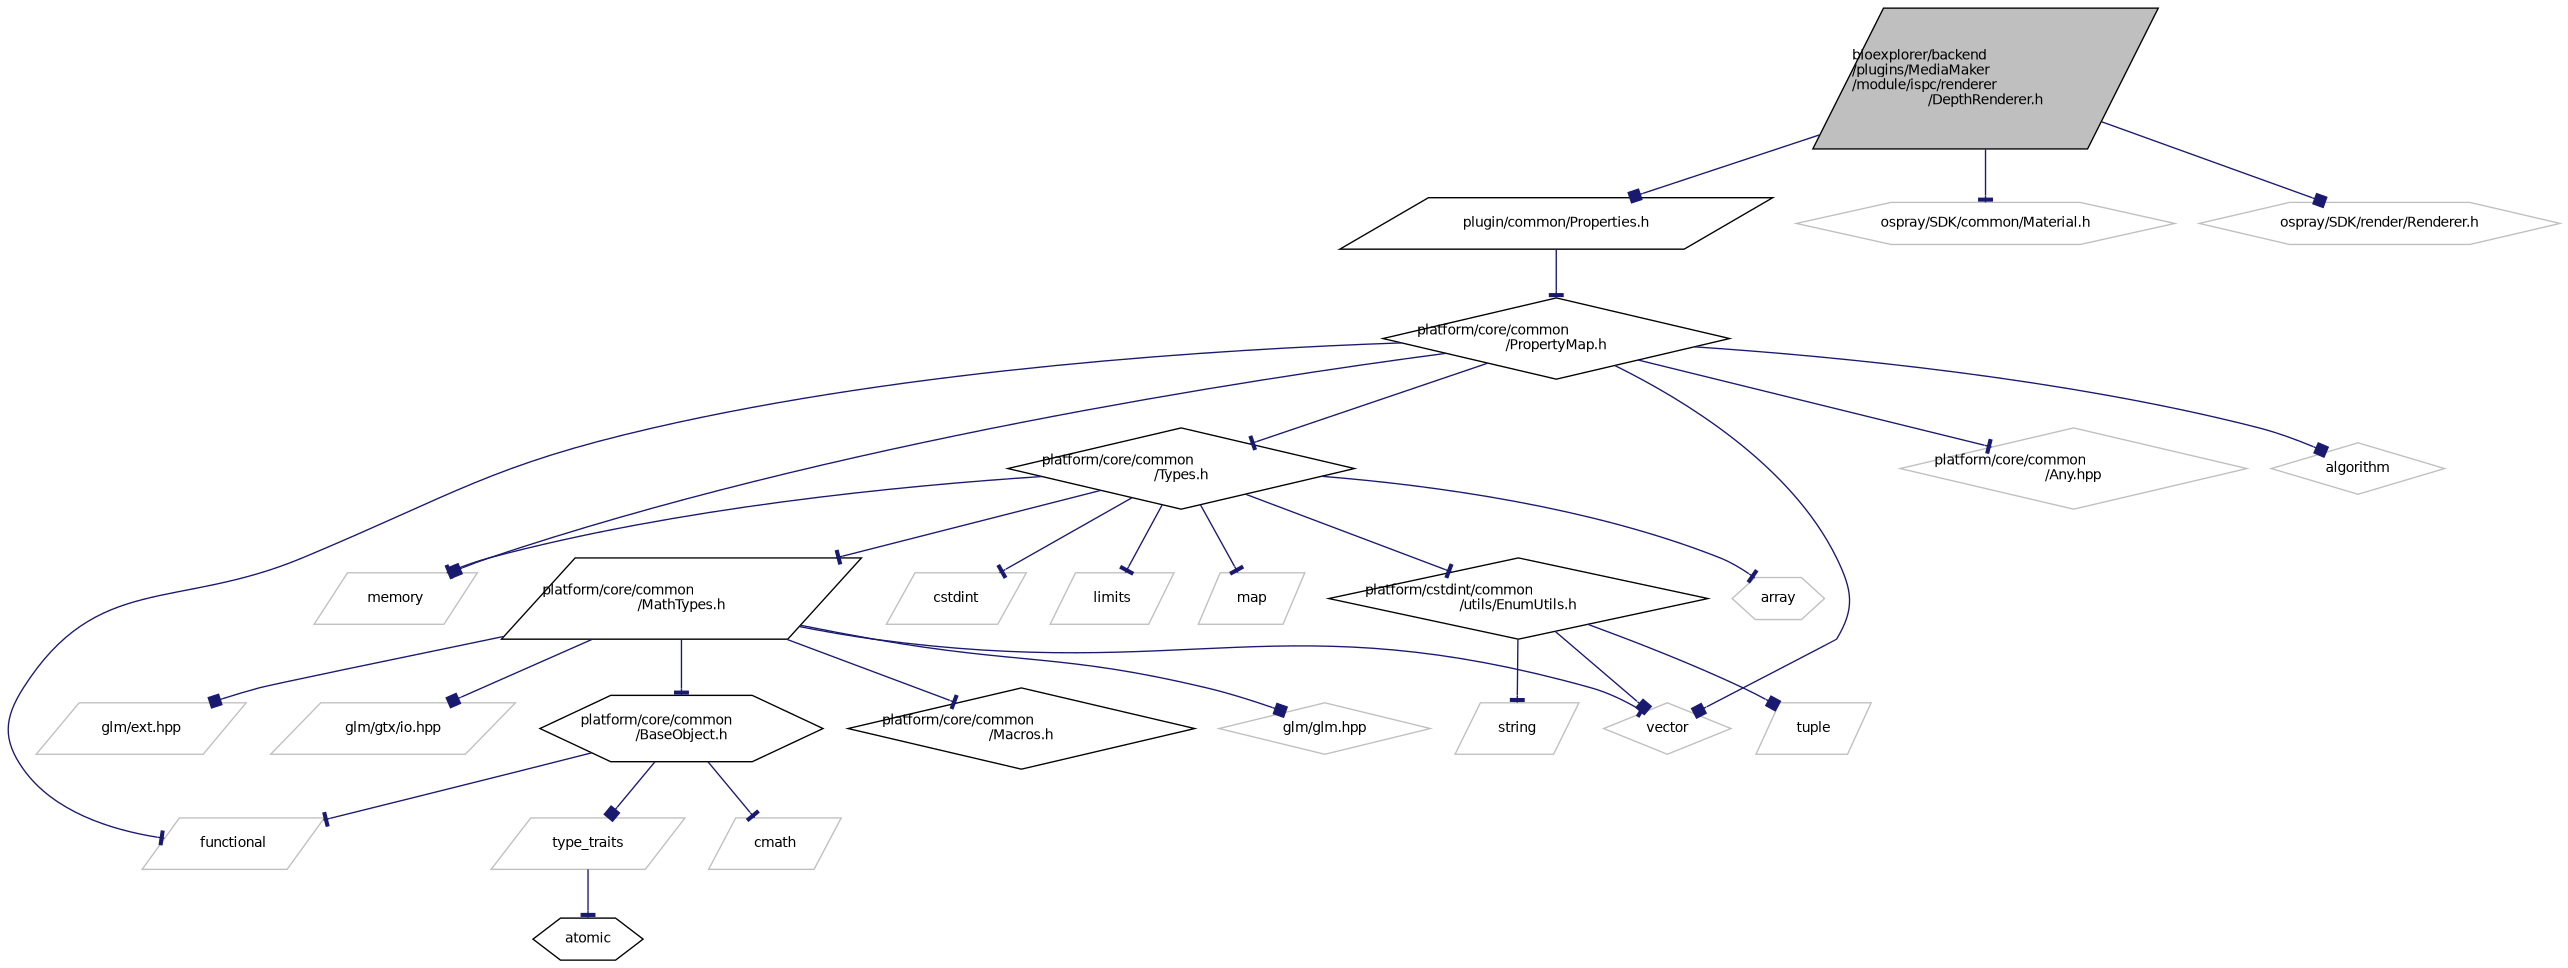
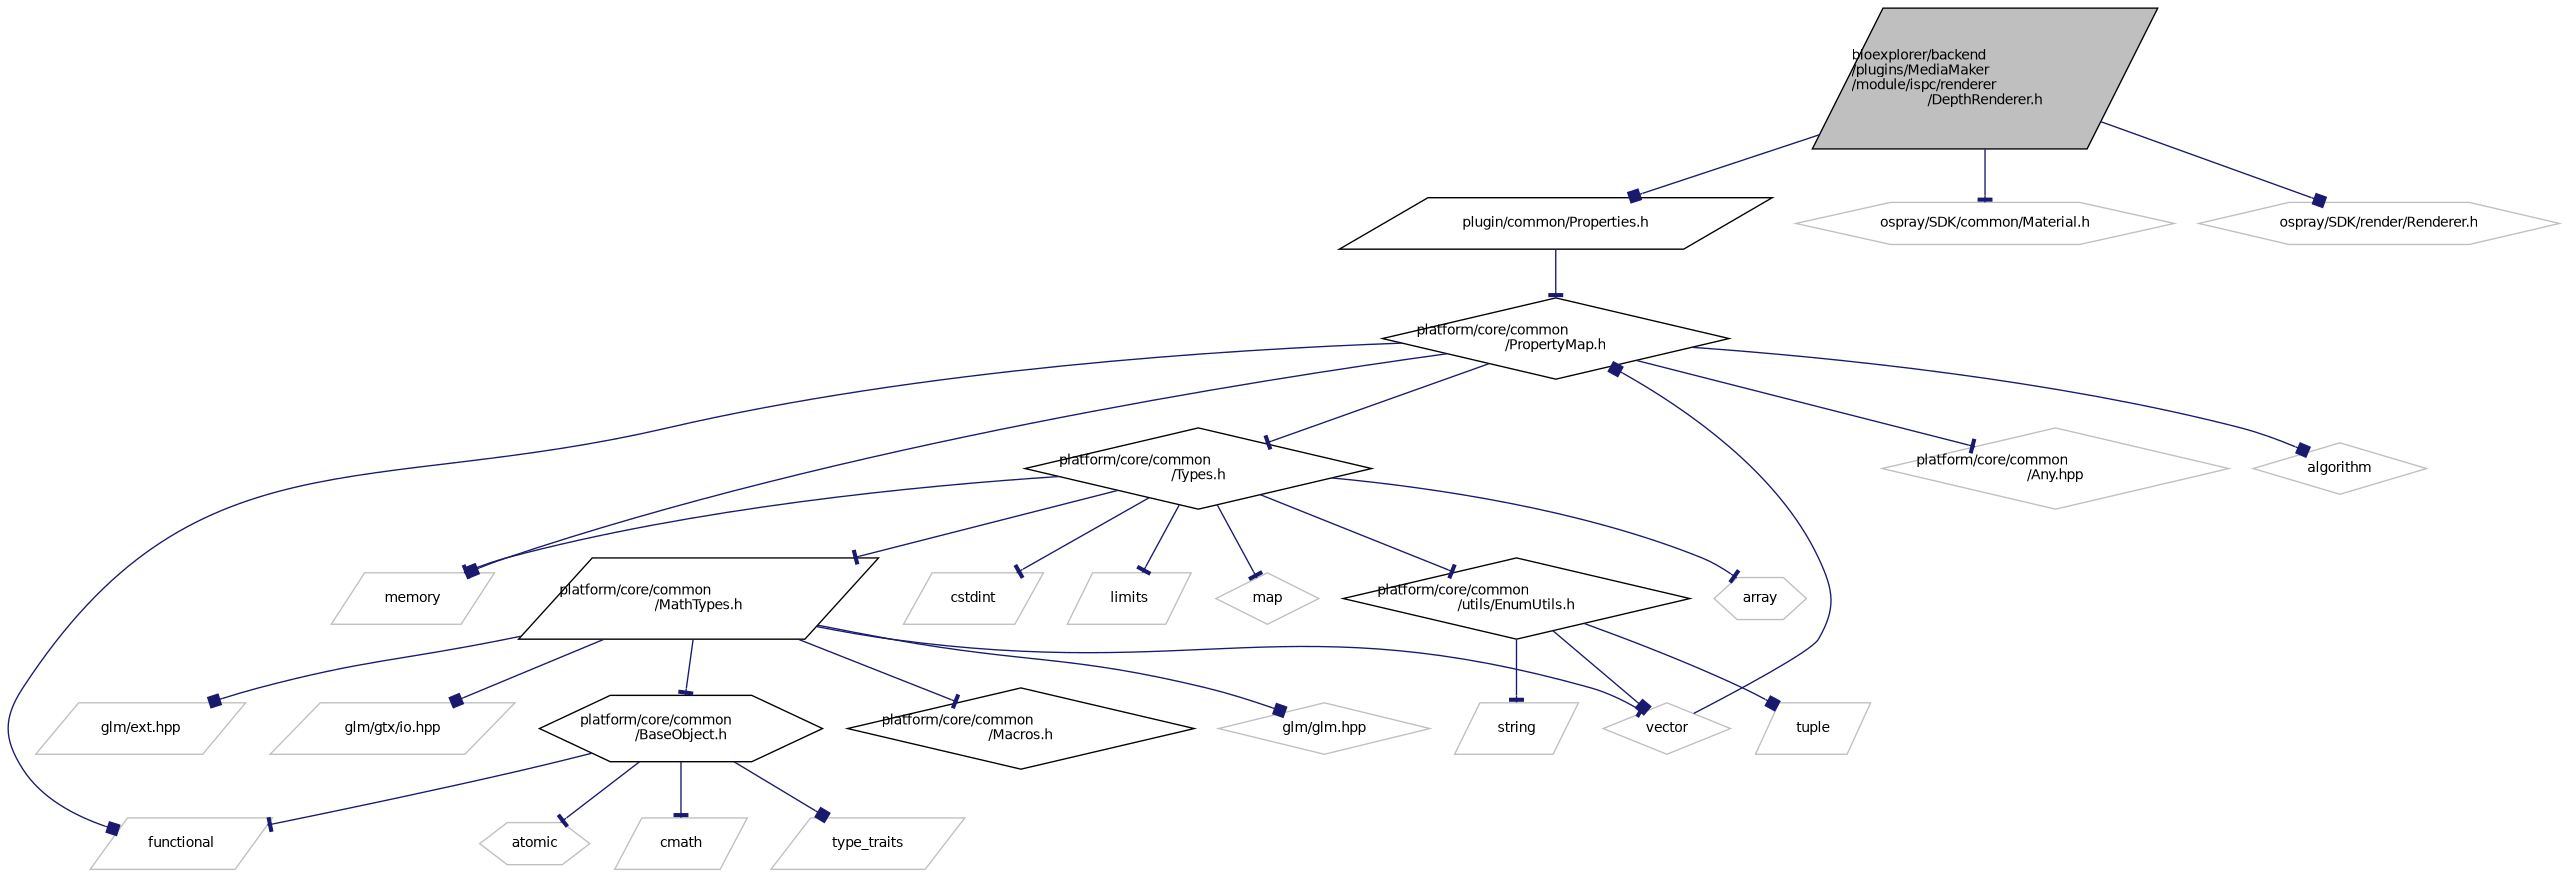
edge "platform/core/common /PropertyMap.h" -> "functional": arrowhead tee -> box
edge "platform/core/common /PropertyMap.h" -> "vector": reversed
node "map": shape parallelogram -> diamond
node "platform/cstdint/common /utils/EnumUtils.h": label "platform/cstdint/common /utils/EnumUtils.h" -> "platform/core/common /utils/EnumUtils.h"
edge "type_traits" -> "atomic": now "platform/core/common /BaseObject.h" -> "atomic"
node "atomic": color black -> grey75
